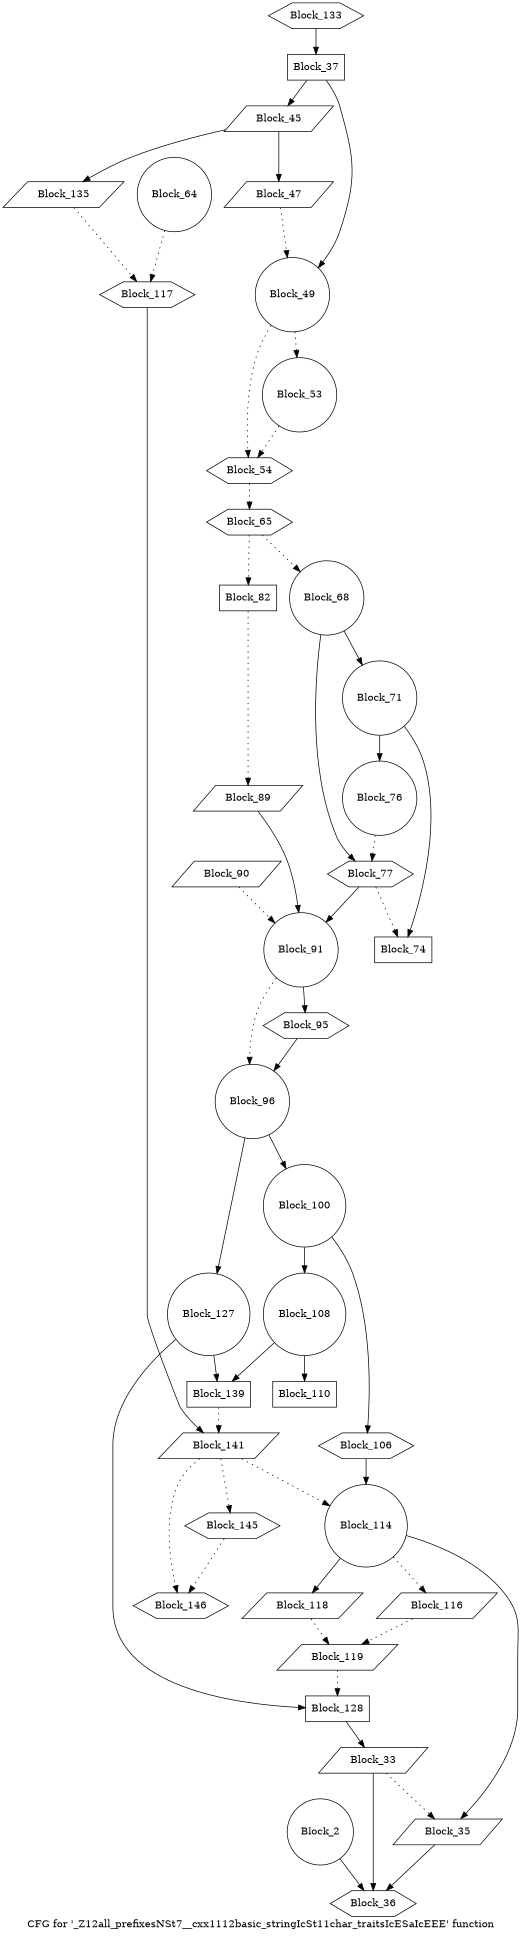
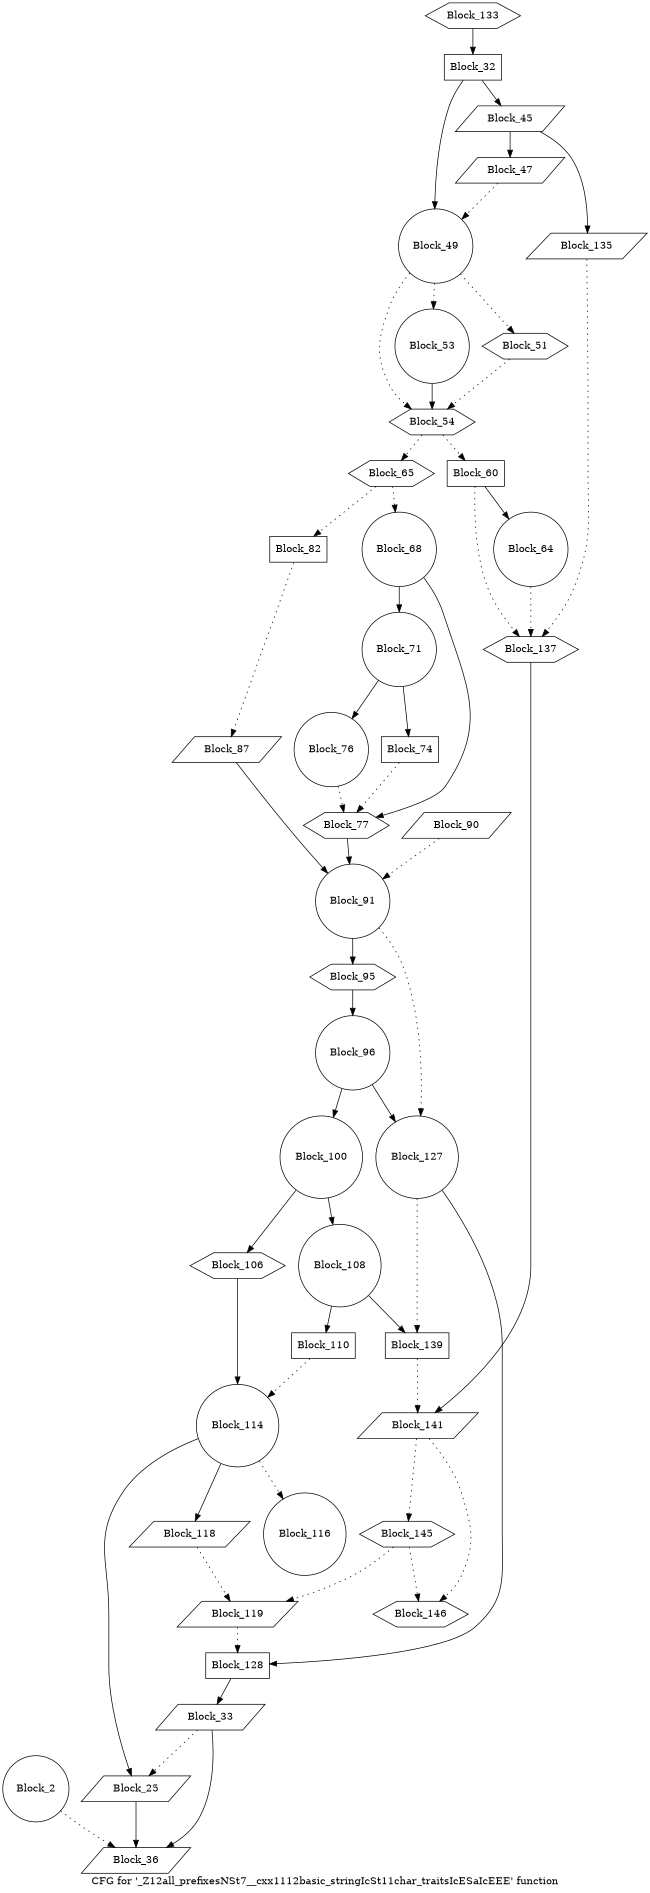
node "Block_37": label "Block_37" -> "Block_32"
node "Block_117": label "Block_117" -> "Block_137"
node "Block_51": added
edge "Block_53" -> "Block_54": style dotted -> solid
node "Block_60": added
node "Block_89": label "Block_89" -> "Block_87"
edge "Block_77" -> "Block_74": reversed
edge "Block_91" -> "Block_96": now "Block_91" -> "Block_127"
edge "Block_127" -> "Block_139": style solid -> dotted
edge "Block_141" -> "Block_114": now "Block_110" -> "Block_114"
node "Block_116": shape parallelogram -> circle
edge "Block_116" -> "Block_119": now "Block_145" -> "Block_119"
node "Block_35": label "Block_35" -> "Block_25"
edge "Block_2" -> "Block_36": style solid -> dotted
node "Block_36": shape hexagon -> parallelogram
